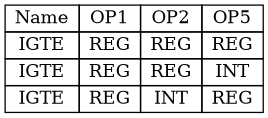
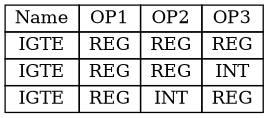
node "Name": text "OP5" -> "OP3"
